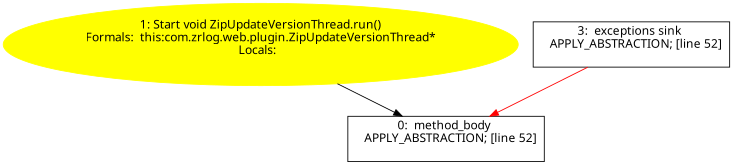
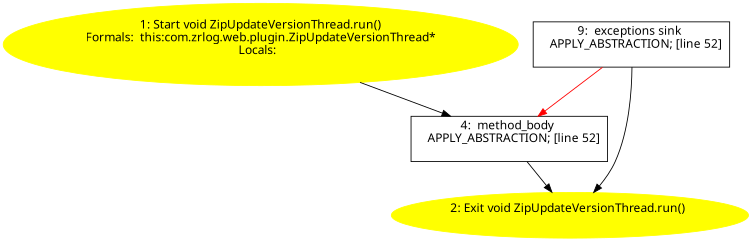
node "3:  exceptions sink APPLY_ABSTRACTION; [line 52]": label "3:  exceptions sink APPLY_ABSTRACTION; [line 52]" -> "9:  exceptions sink APPLY_ABSTRACTION; [line 52]"
node "0:  method_body APPLY_ABSTRACTION; [line 52]": label "0:  method_body APPLY_ABSTRACTION; [line 52]" -> "4:  method_body APPLY_ABSTRACTION; [line 52]"
node "2: Exit void ZipUpdateVersionThread.run()": added
